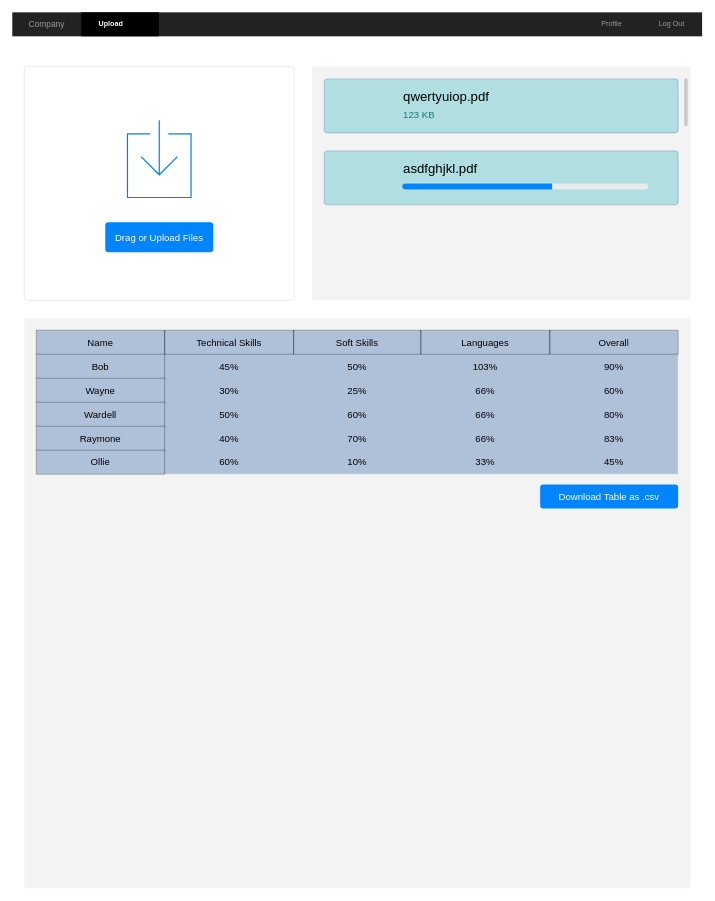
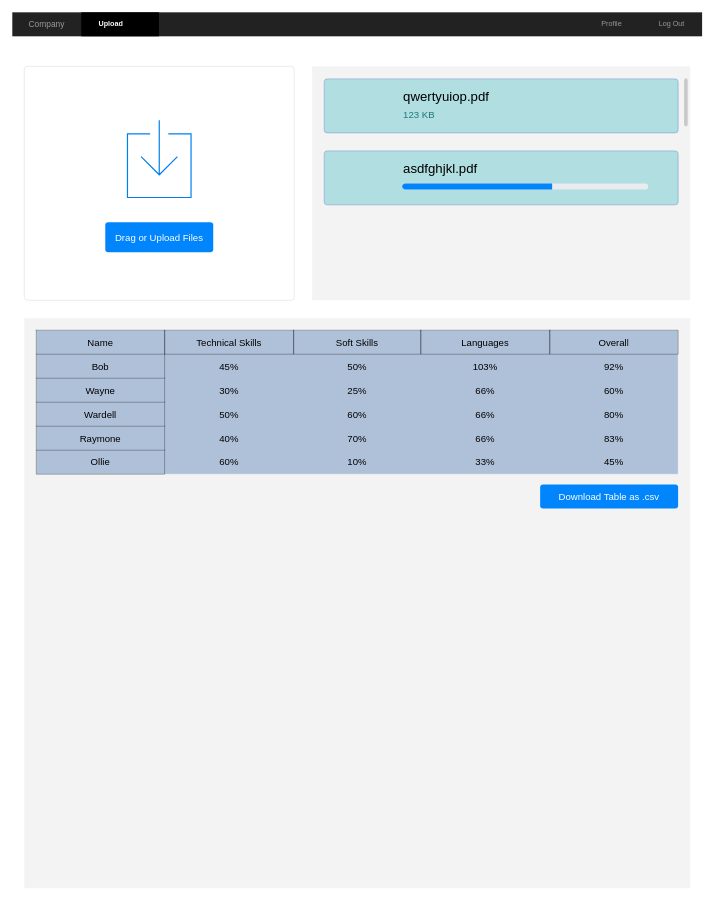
node "90%": label "90%" -> "92%"
